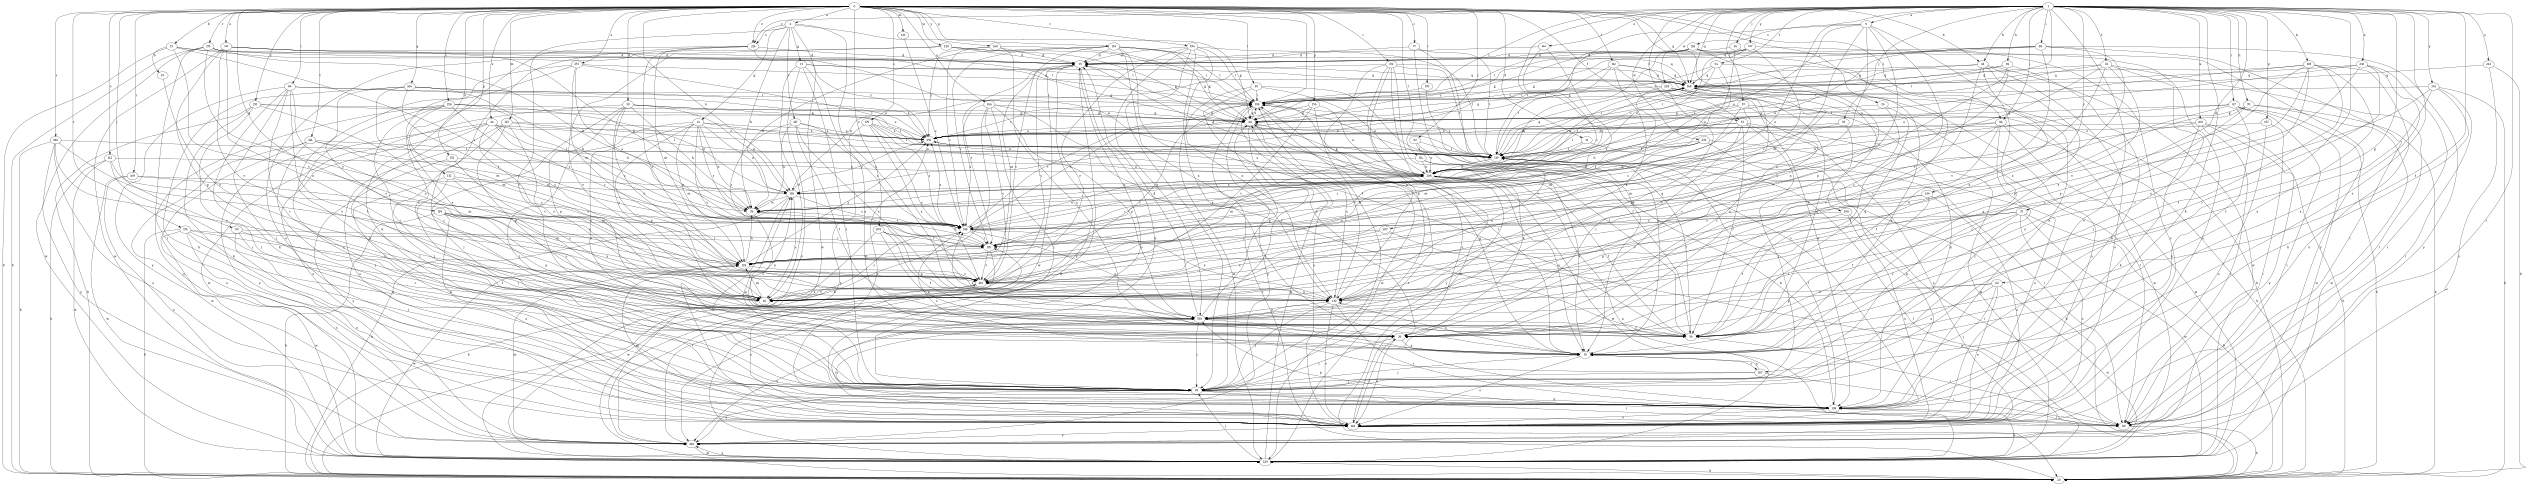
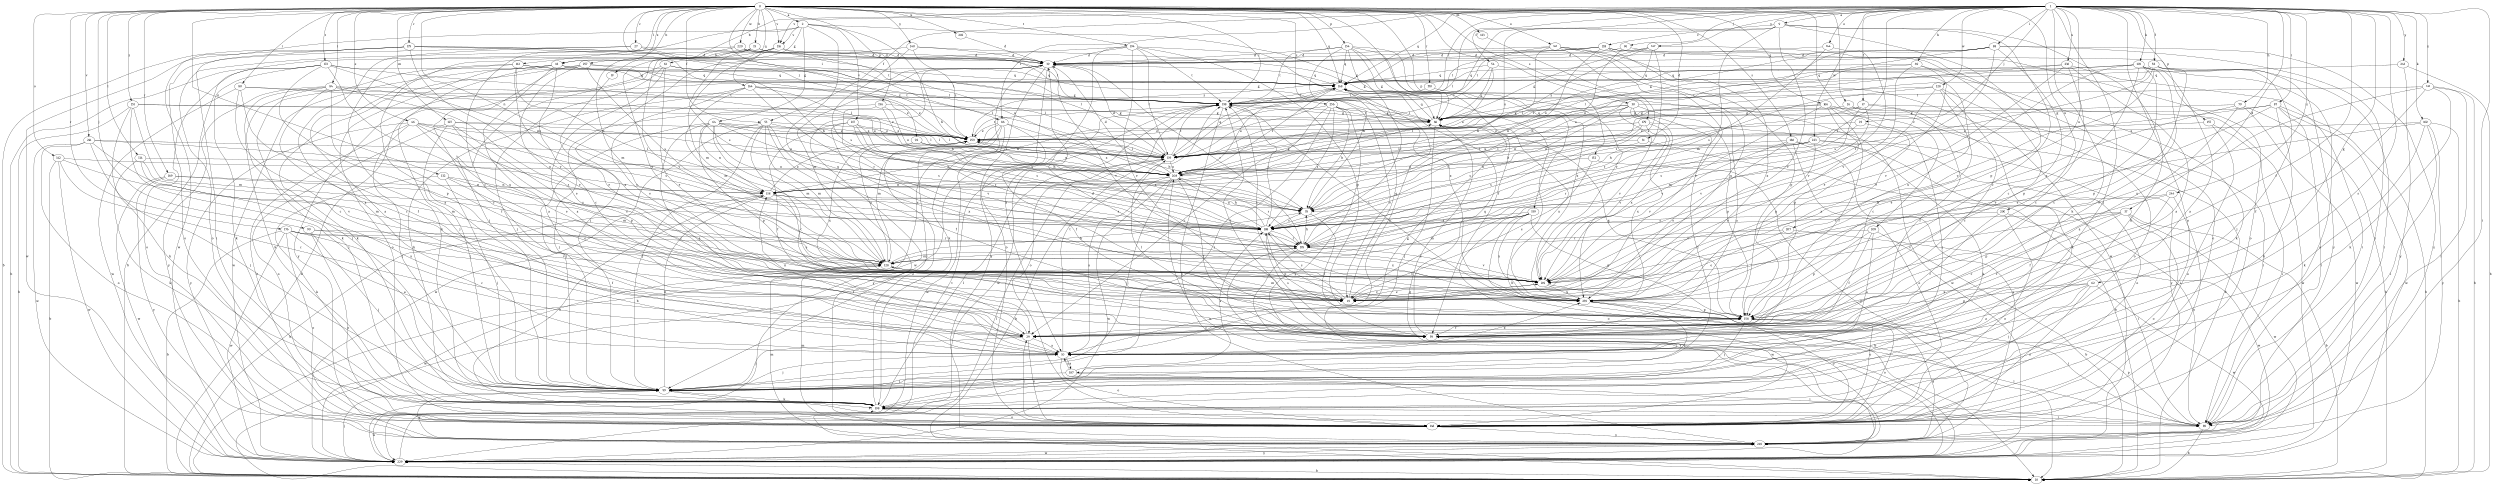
node "202": added
